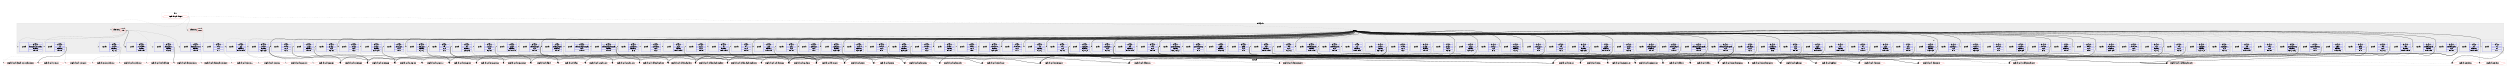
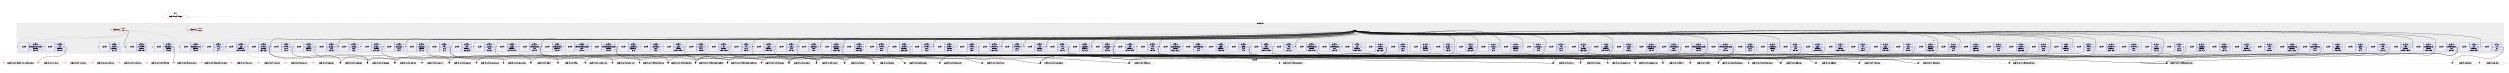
node "portage://dev-haskell/profunctors-5.6.2-r1": label "portage://dev-haskell/profunctors-5.6.2-r1" -> "unordered://dev-haskell/profunctors-5.6.2-r1"
